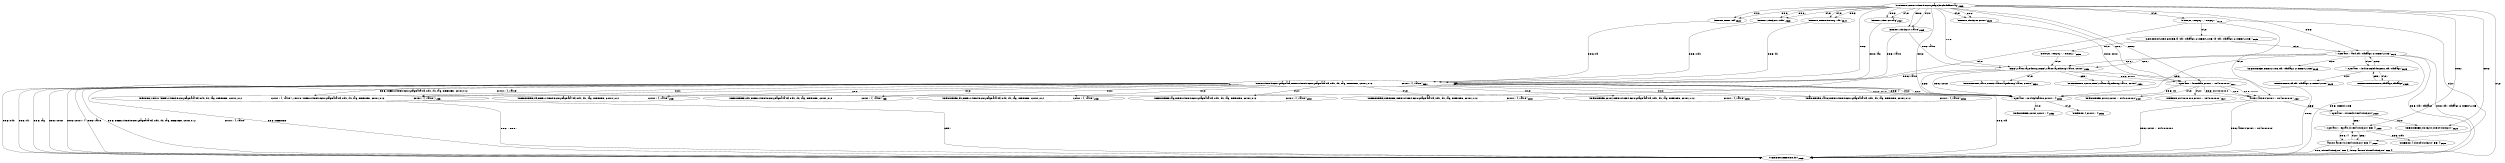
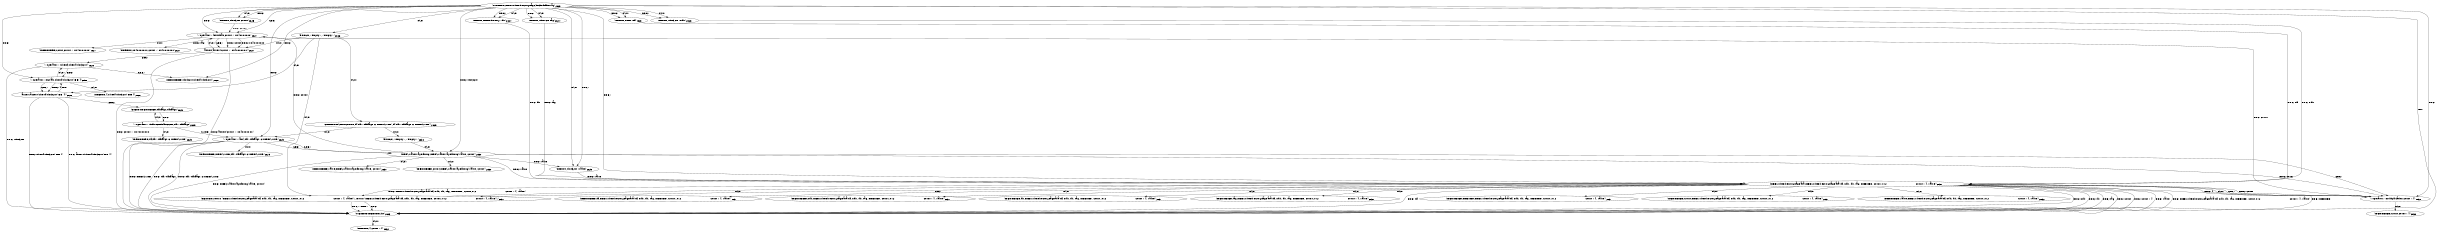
edge "(METHOD,TIFFWriteDirectoryTagCheckedIfdArray)" -> "(TIFFSwabArrayOfLong,TIFFSwabArrayOfLong(value, count))": label "DDG: " -> "DDG: uint32_t"
edge "(assert,assert(count < 0x40000000))" -> "(<operator>.lessThan,count < 0x40000000)": added, label "AST:"
edge "(<operator>.and,tif->tif_flags & TIFF_SWAB)" -> "(<operator>.indirectFieldAccess,tif->tif_flags)": removed, label "AST:"
edge "(<operator>.indirectFieldAccess,tif->tif_flags)" -> "(<operator>.and,tif->tif_flags & TIFF_SWAB)": label "CFG: " -> "SWAB: "
edge "(PARAM,uint32_t *value)" -> "(TIFFSwabArrayOfLong,TIFFSwabArrayOfLong(value, count))": reversed
edge "(<operator>.and,tif->tif_flags & TIFF_SWAB)" -> "(<operator>.multiplication,count * 4)": removed, label "CFG:"
edge "(<operator>.equals,sizeof(uint32_t) == 4)" -> "(<operator>.sizeOf,sizeof(uint32_t))": added, label "AST:"
edge "(TIFFSwabArrayOfLong,TIFFSwabArrayOfLong(value, count))" -> "(IDENTIFIER,count,TIFFSwabArrayOfLong(value, count))": label "CFG: " -> "AST: "
edge "(METHOD,TIFFWriteDirectoryTagCheckedIfdArray)" -> "(METHOD_RETURN,int)": label "AST: " -> "IFD: "
edge "(<operator>.lessThan,count < 0x40000000)" -> "(<operator>.multiplication,count * 4)": label "DDG: dir" -> "DDG: count"
edge "(<operator>.lessThan,count < 0x40000000)" -> "(LITERAL,0x40000000,count < 0x40000000)": label "AST: " -> "DDG: tag"
edge "(assert,assert(sizeof(uint32_t) == 4))" -> "(FIELD_IDENTIFIER,tif_flags,tif_flags)": added, label "CFG:"
edge "(<operator>.multiplication,count * 4)" -> "(LITERAL,4,count * 4)": now "(METHOD_RETURN,int)" -> "(LITERAL,4,count * 4)"
edge "(TIFFSwabArrayOfLong,TIFFSwabArrayOfLong(value, count))" -> "(METHOD_RETURN,int)": label "DDG: " -> "DDG: TIFFSwabArrayOfLong(value, count)"
edge "(<operator>.sizeOf,sizeof(uint32_t))" -> "(IDENTIFIER,uint32_t,sizeof(uint32_t))": label "AST: " -> "CDG: "
edge "(assert,assert(sizeof(uint32_t) == 4))" -> "(<operator>.equals,sizeof(uint32_t) == 4)": label "AST: " -> "IFD: "
edge "(<operator>.equals,sizeof(uint32_t) == 4)" -> "(LITERAL,4,sizeof(uint32_t) == 4)": label "DDG: ndir" -> "AST: "
edge "(<operator>.sizeOf,sizeof(uint32_t))" -> "(METHOD_RETURN,int)": added, label "DDG: uint32_t"
